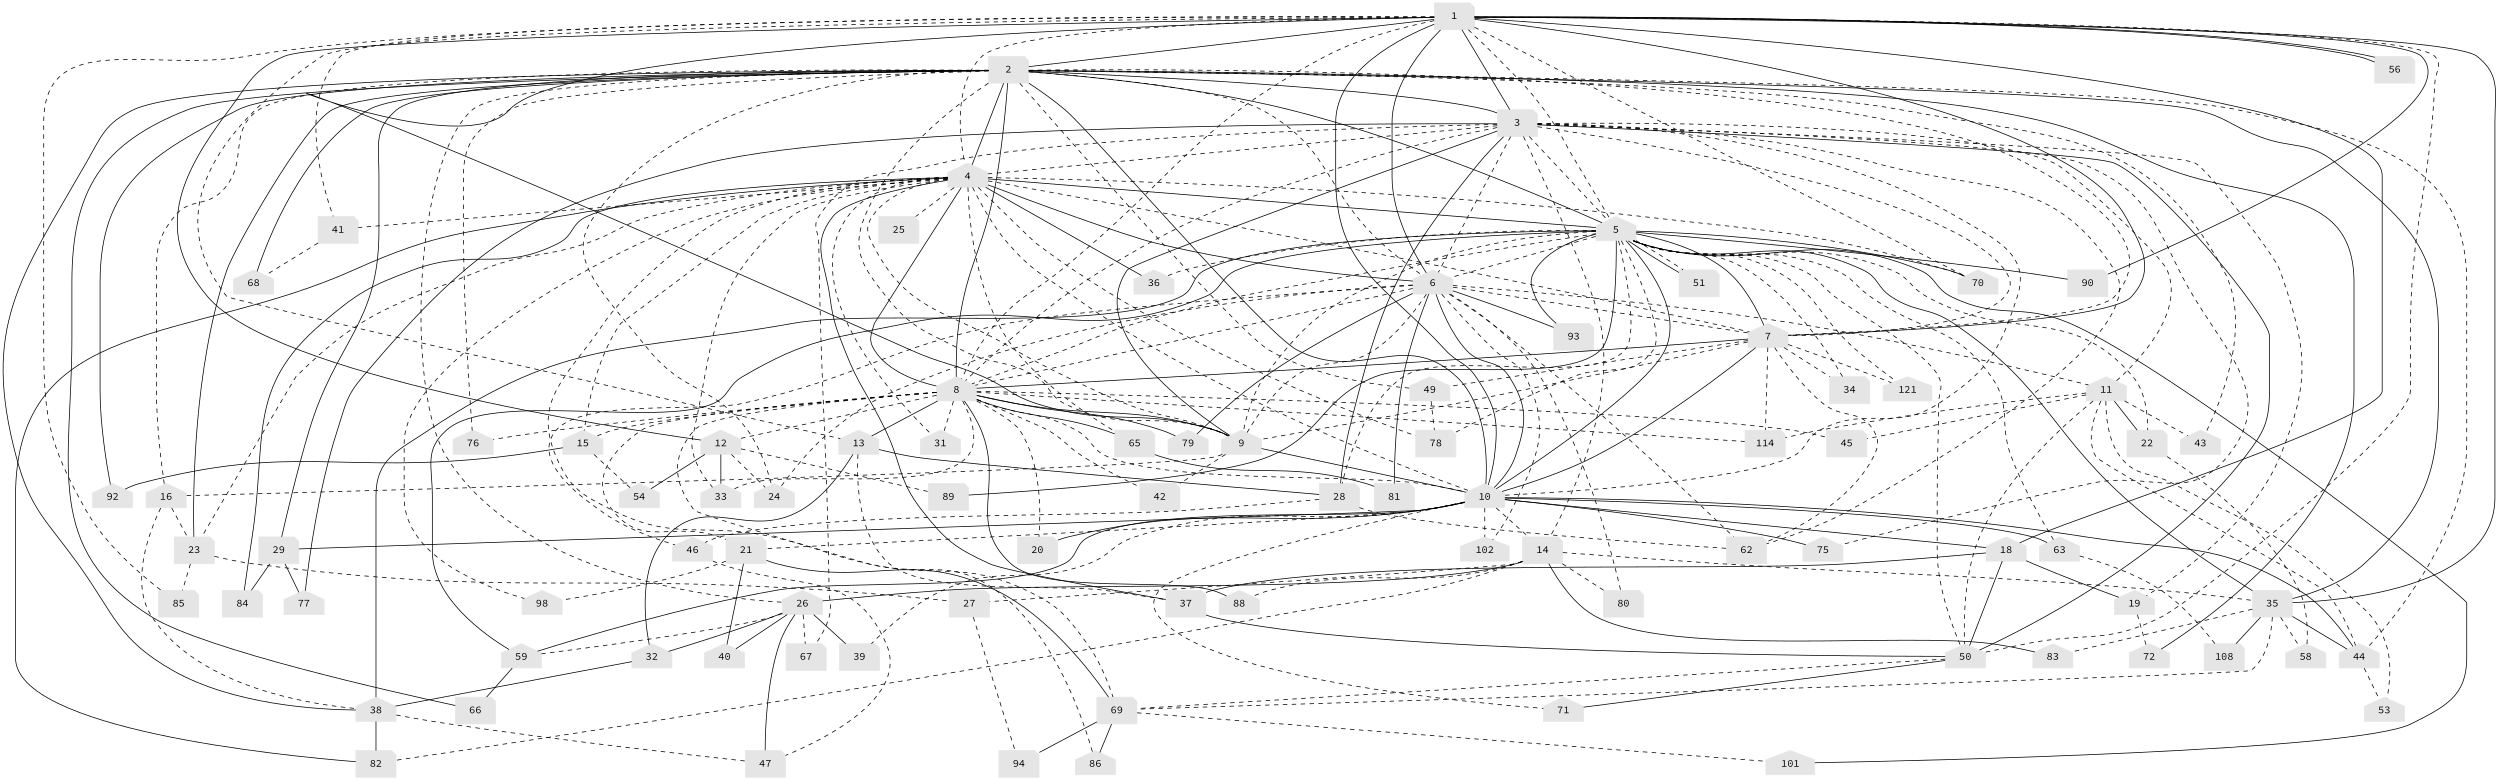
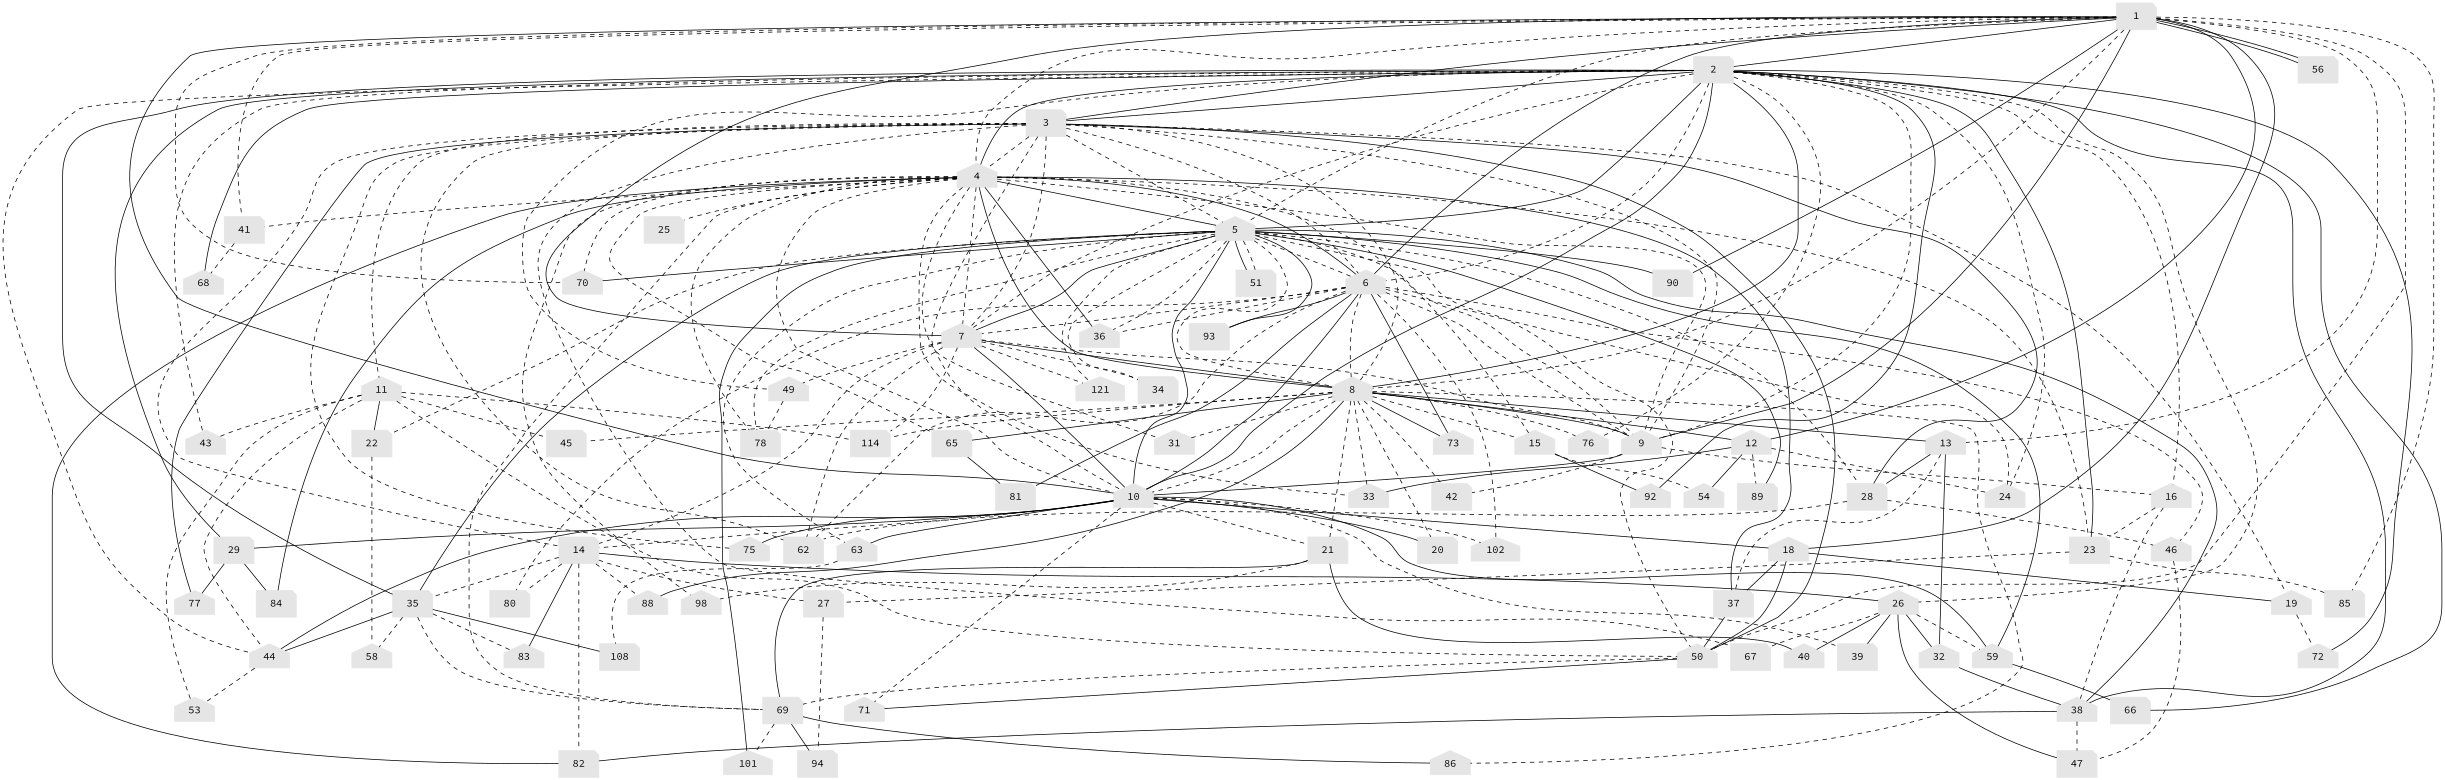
edge "1" -- "35": removed
edge "3" -- "9": style solid -> dashed
edge "6" -- "11": now "6" -- "36"
edge "8" -- "12": style dashed -> solid
node "79": label "79" -> "73"
edge "7" -- "14": added
